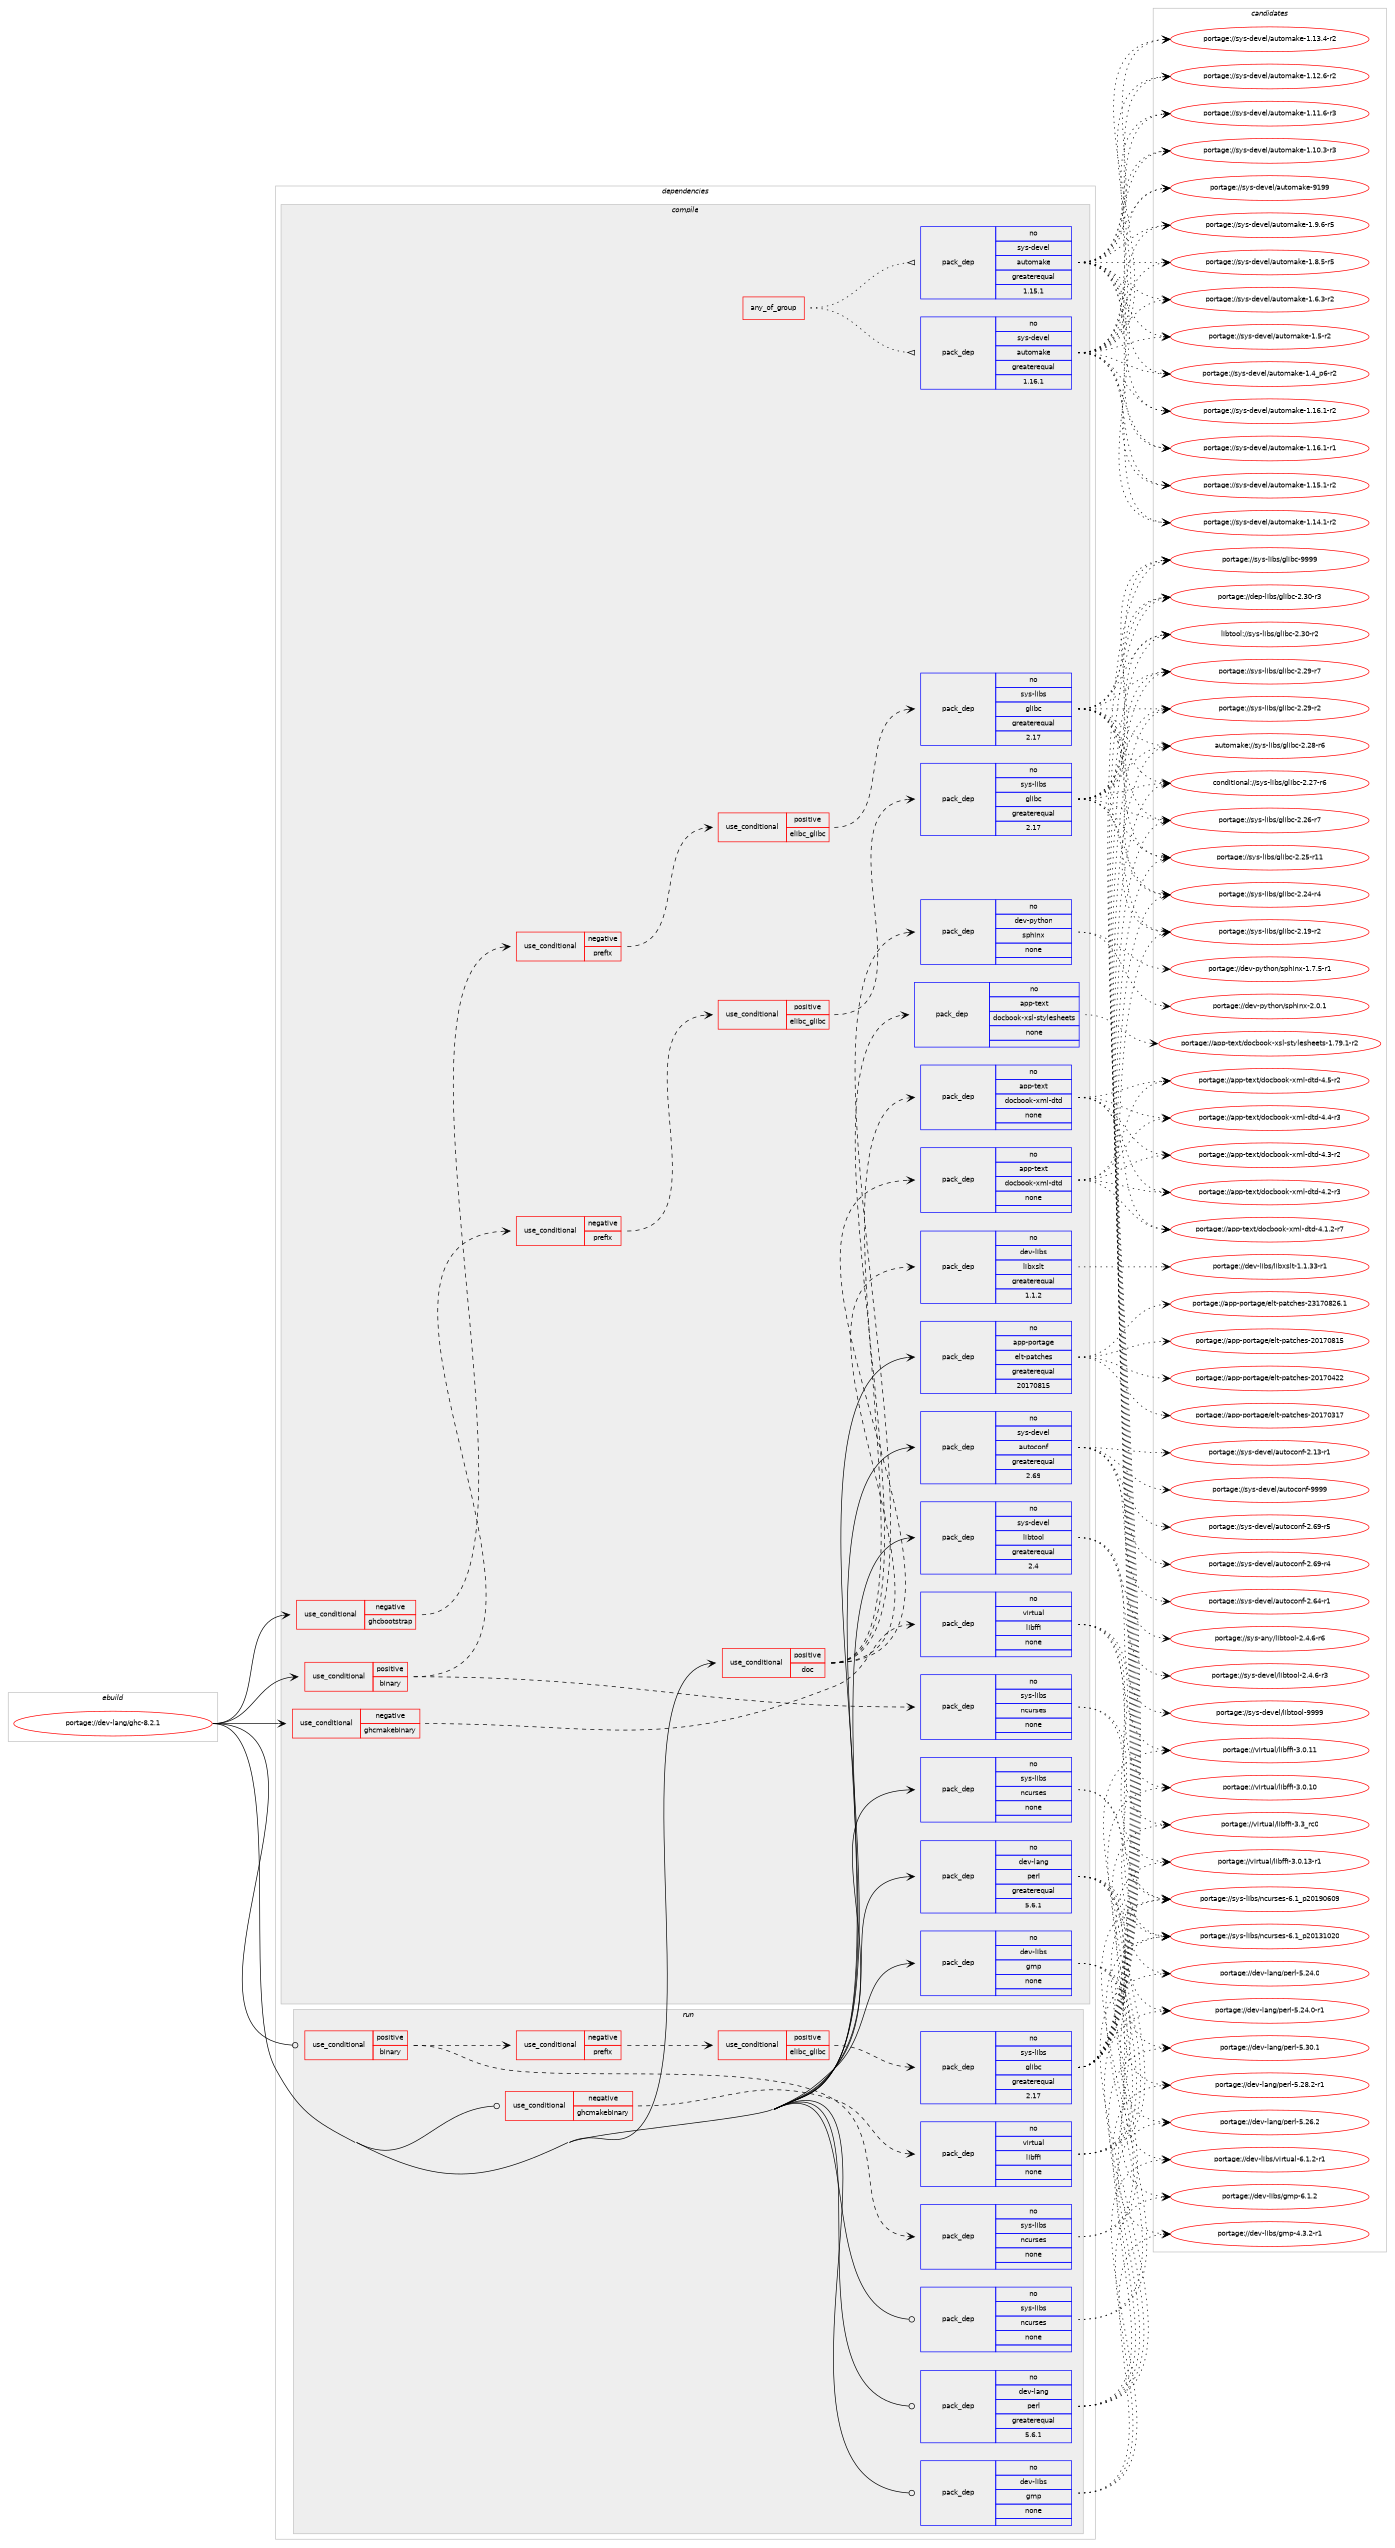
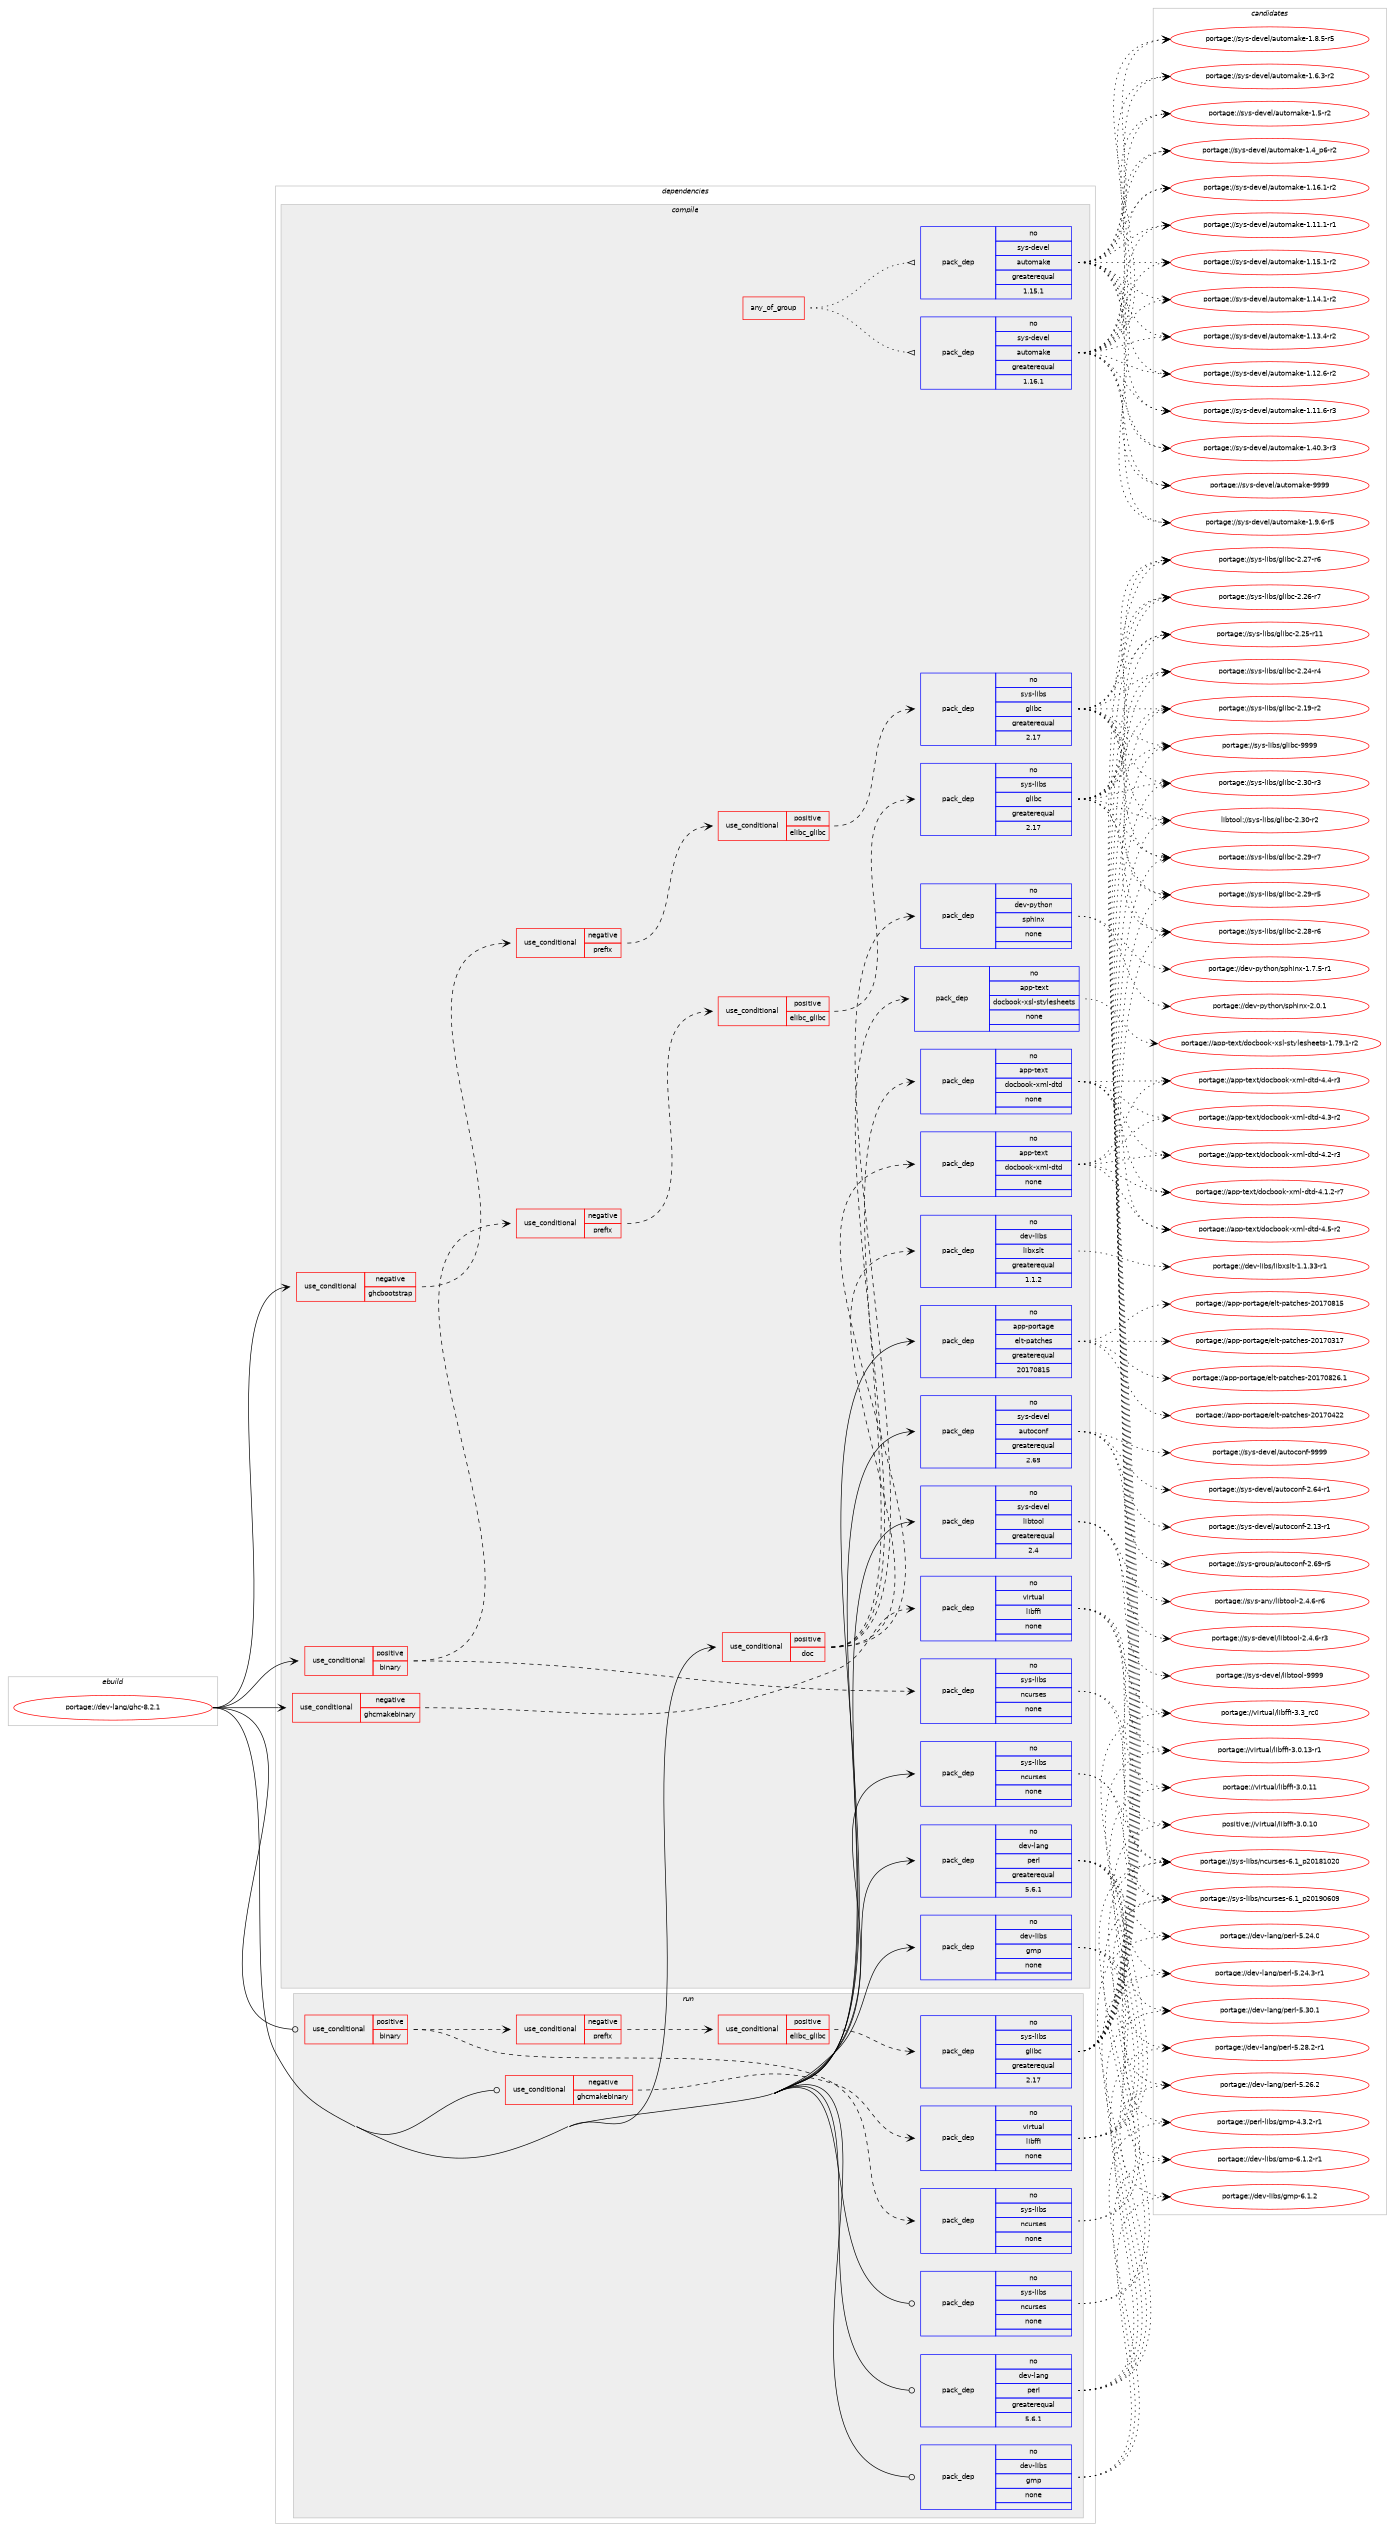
node "portage://sys-devel/automake-1.10.3-r3": label "portage://sys-devel/automake-1.10.3-r3" -> "portage://sys-devel/automake-1.40.3-r3"
node "portage://sys-devel/automake-9199": label "portage://sys-devel/automake-9199" -> "portage://sys-devel/automake-9999"
node "portage://sys-devel/automake-1.16.1-r1": label "portage://sys-devel/automake-1.16.1-r1" -> "portage://sys-devel/automake-1.11.1-r1"
node "portage://dep-libs/glibc-2.30-r3": label "portage://dep-libs/glibc-2.30-r3" -> "portage://sys-libs/glibc-2.30-r3"
node "portage://sys-libs/glibc-2.29-r2": label "portage://sys-libs/glibc-2.29-r2" -> "portage://sys-libs/glibc-2.29-r5"
node "automake://sys-libs/glibc-2.28-r6": label "automake://sys-libs/glibc-2.28-r6" -> "portage://sys-libs/glibc-2.28-r6"
node "conditional://sys-libs/glibc-2.27-r6": label "conditional://sys-libs/glibc-2.27-r6" -> "portage://sys-libs/glibc-2.27-r6"
node "portage://app-portage/elt-patches-23170826.1": label "portage://app-portage/elt-patches-23170826.1" -> "portage://app-portage/elt-patches-20170826.1"
node "portage://sys-devel/autoconf-2.69-r5": label "portage://sys-devel/autoconf-2.69-r5" -> "portage://sys-group/autoconf-2.69-r5"
node "portage://sys-devel/autoconf-2.69-r4": removed
node "portage://virtual/libffi-3.0.10": label "portage://virtual/libffi-3.0.10" -> "positive://virtual/libffi-3.0.10"
node "portage://sys-libs/ncurses-6.1_p20131020": label "portage://sys-libs/ncurses-6.1_p20131020" -> "portage://sys-libs/ncurses-6.1_p20181020"
node "portage://dev-lang/perl-5.24.0-r1": label "portage://dev-lang/perl-5.24.0-r1" -> "portage://dev-lang/perl-5.24.3-r1"
node "portage://dev-libs/virtual-6.1.2-r1": label "portage://dev-libs/virtual-6.1.2-r1" -> "portage://dev-libs/gmp-6.1.2-r1"
node "portage://dev-libs/gmp-4.3.2-r1": label "portage://dev-libs/gmp-4.3.2-r1" -> "portage://perl-libs/gmp-4.3.2-r1"
